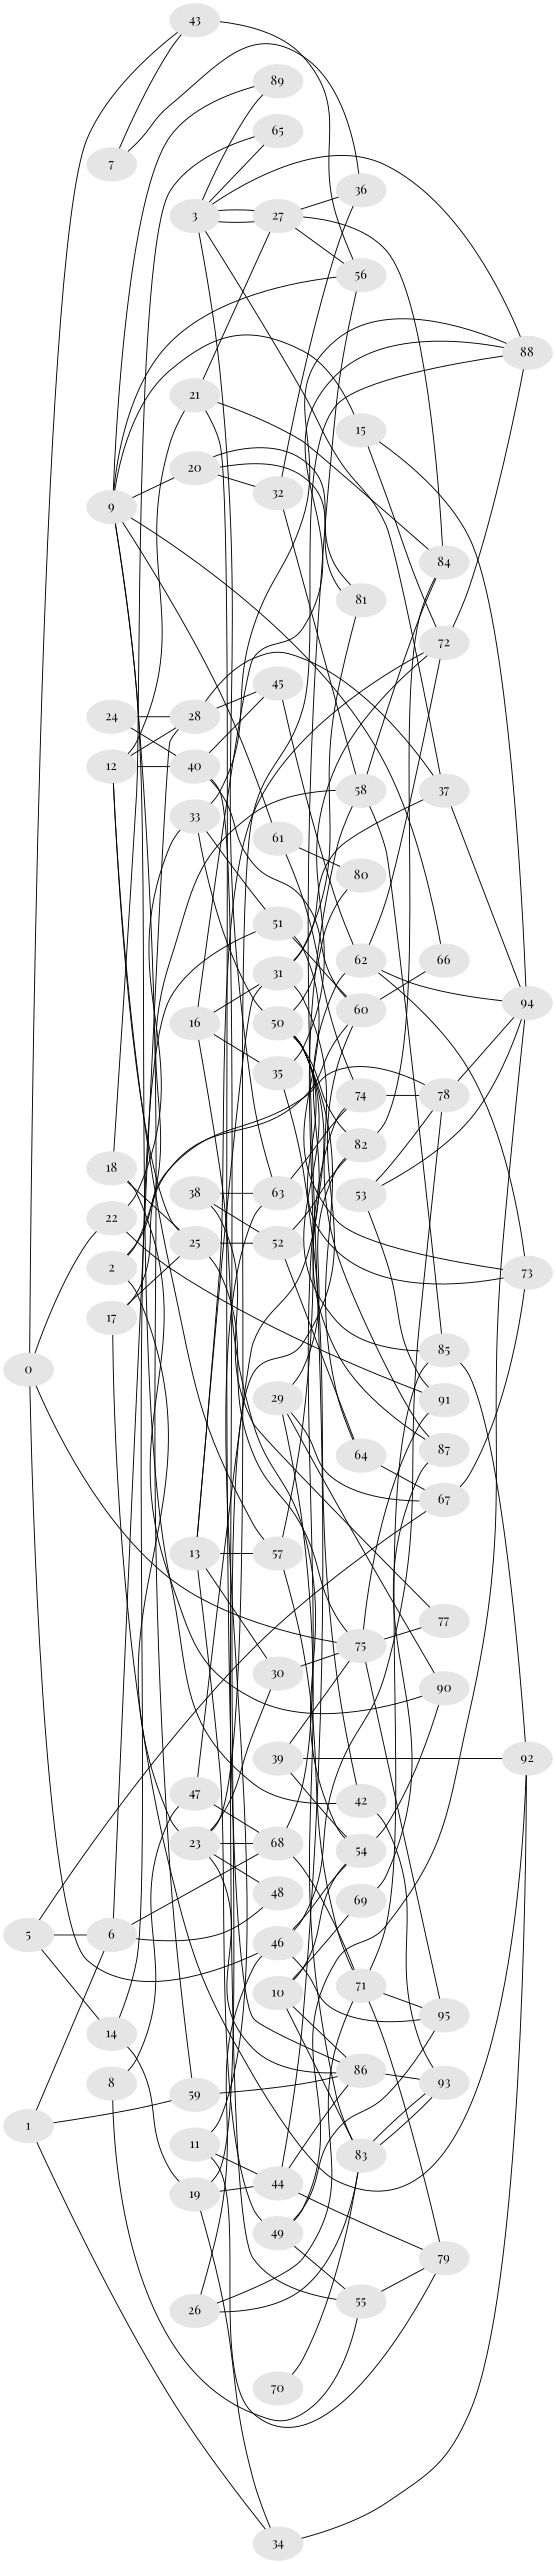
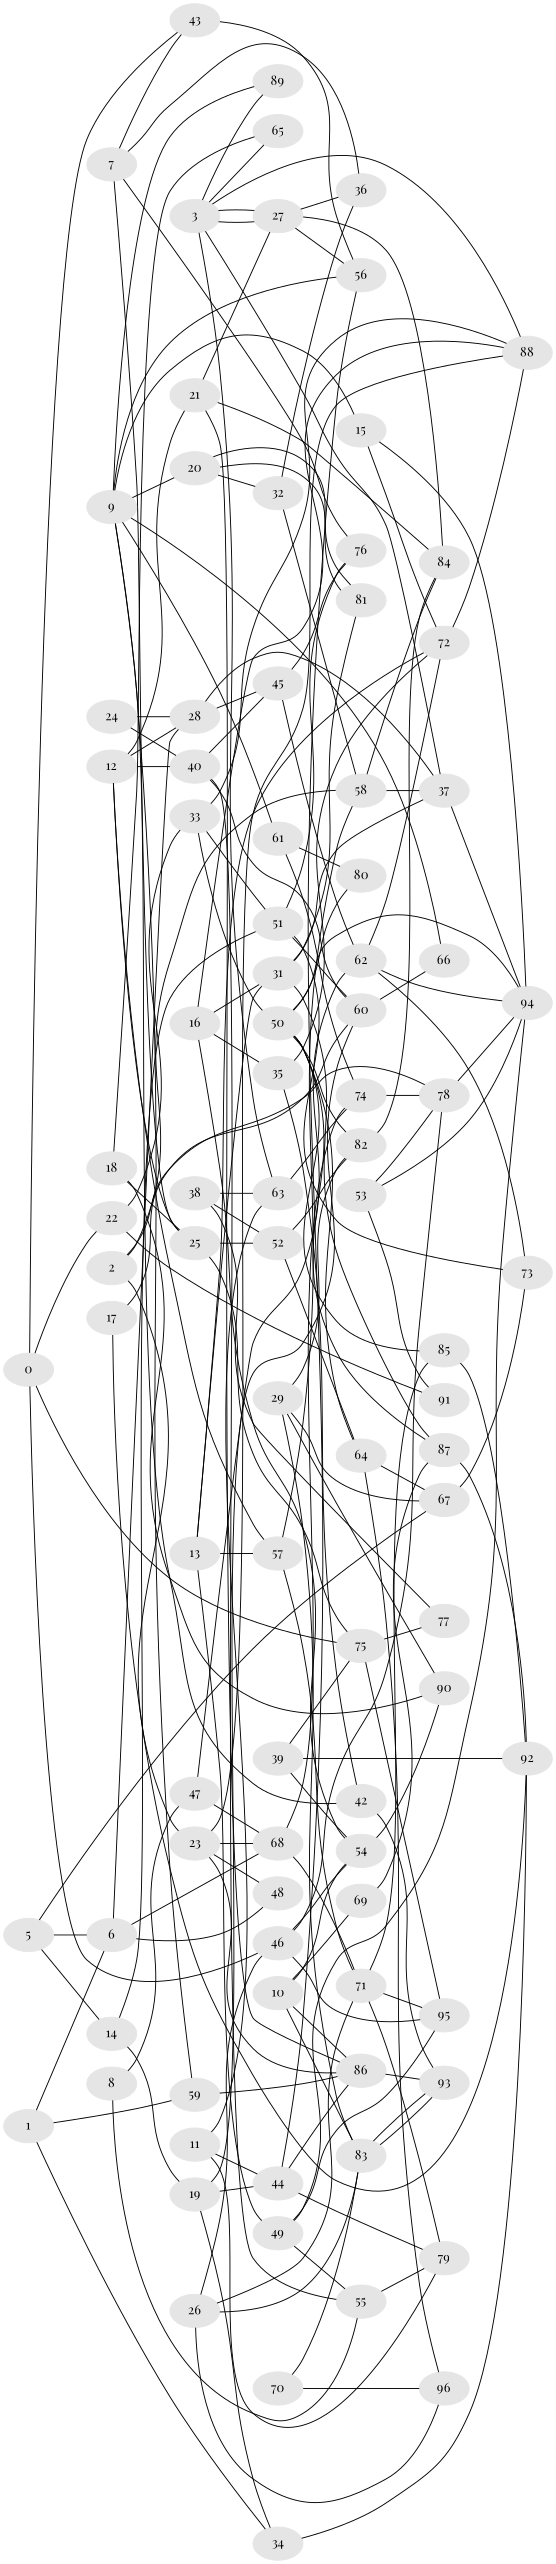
node "76": added
edge "58" -- "85": now "58" -- "37"
edge "50" -- "73": now "50" -- "94"
edge "25" -- "17": now "25" -- "7"
edge "91" -- "75": removed
edge "87" -- "92": added
node "30": removed
node "96": added
